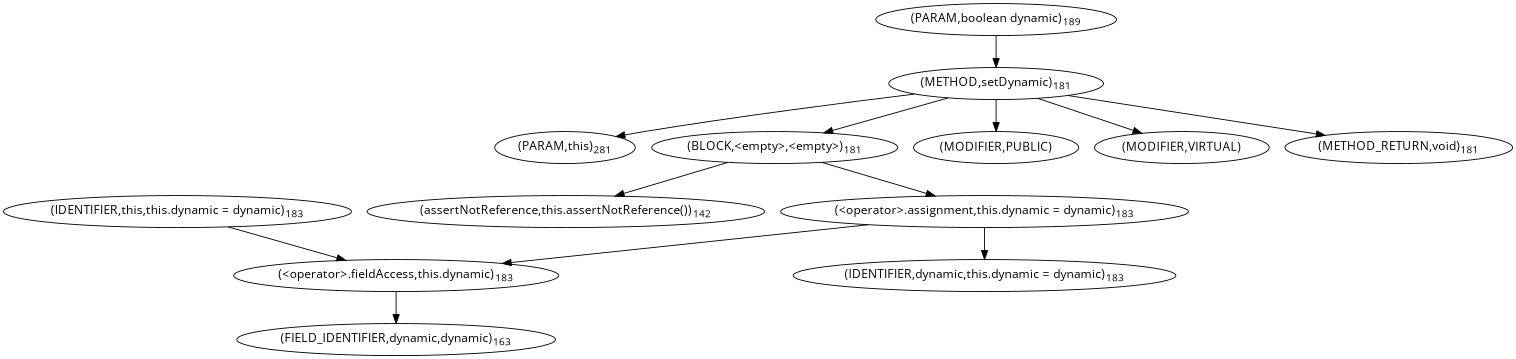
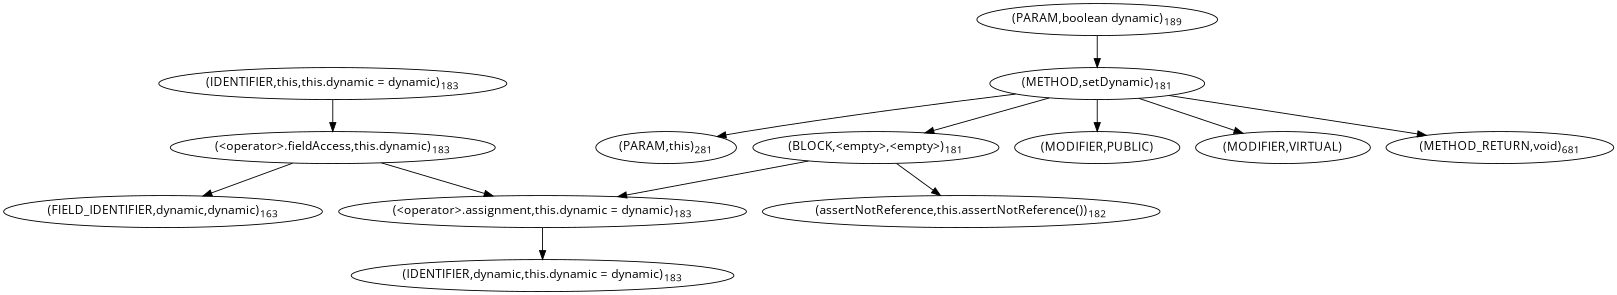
node "(METHOD_RETURN,void)": text "181" -> "681"
node "(assertNotReference,this.assertNotReference())": text "142" -> "182"
edge "(<operator>.assignment,this.dynamic = dynamic)" -> "(<operator>.fieldAccess,this.dynamic)": reversed
